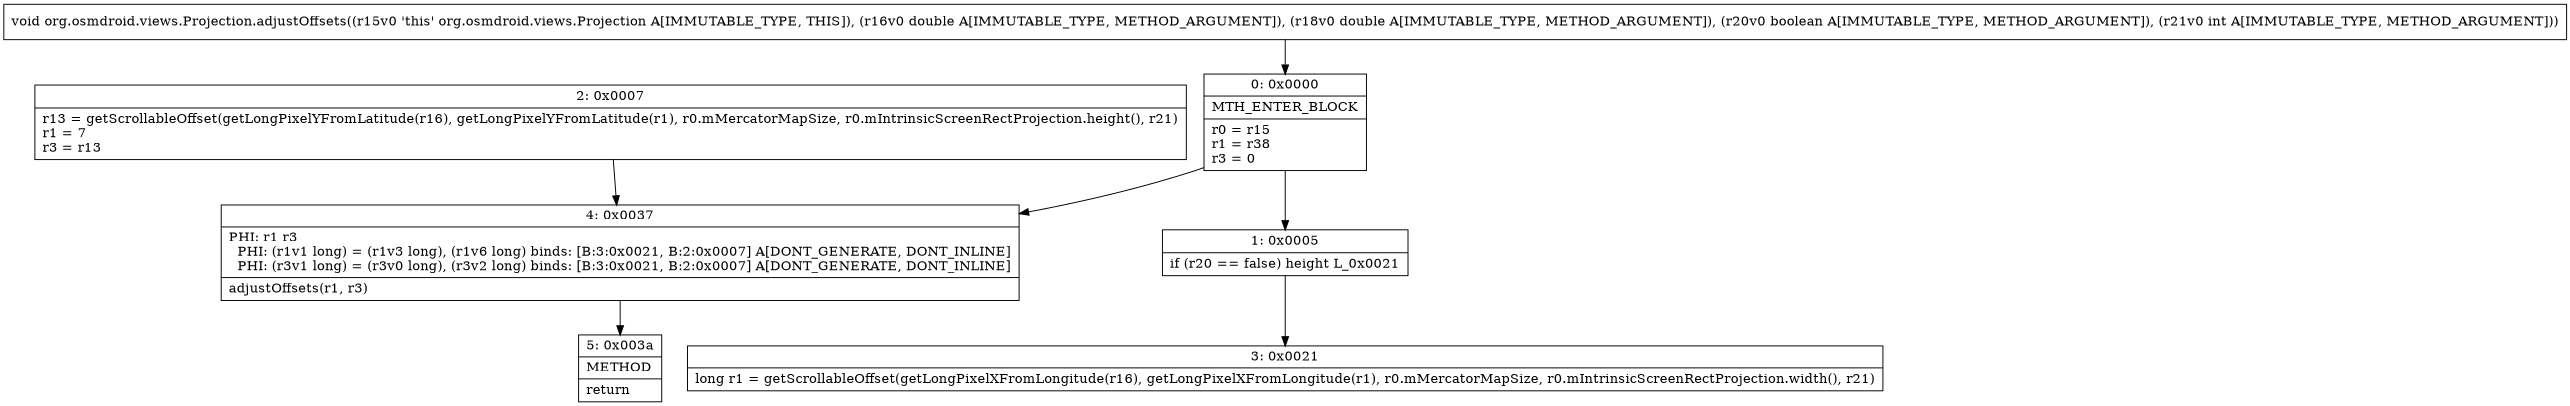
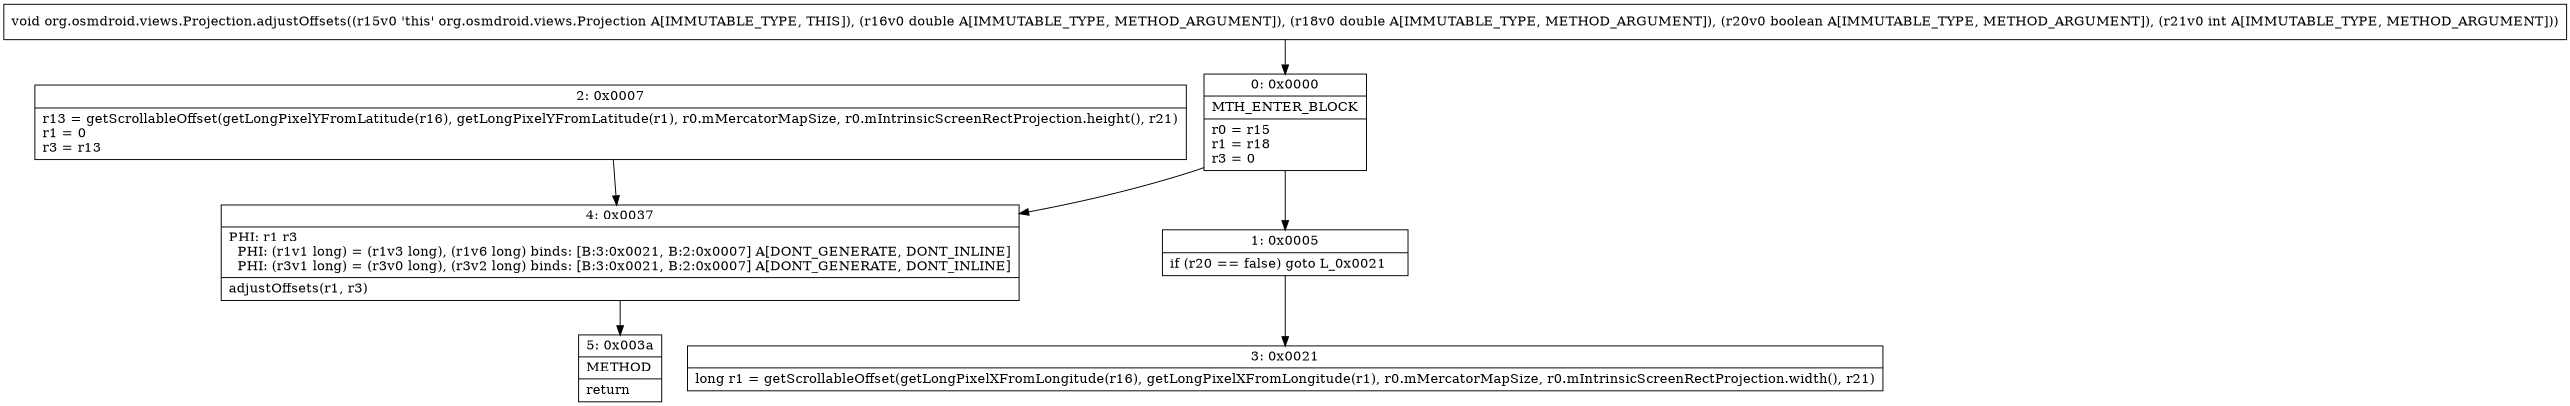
node "2: 0x0007": text "r1 = 7" -> "r1 = 0"
node "0: 0x0000": text "r1 = r38" -> "r1 = r18"
node "1: 0x0005": text "if (r20 == false) height L_0x0021" -> "if (r20 == false) goto L_0x0021"
